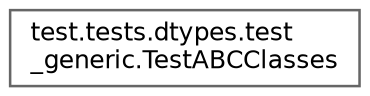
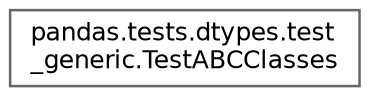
node "test.tests.dtypes.test _generic.TestABCClasses": label "test.tests.dtypes.test _generic.TestABCClasses" -> "pandas.tests.dtypes.test _generic.TestABCClasses"
